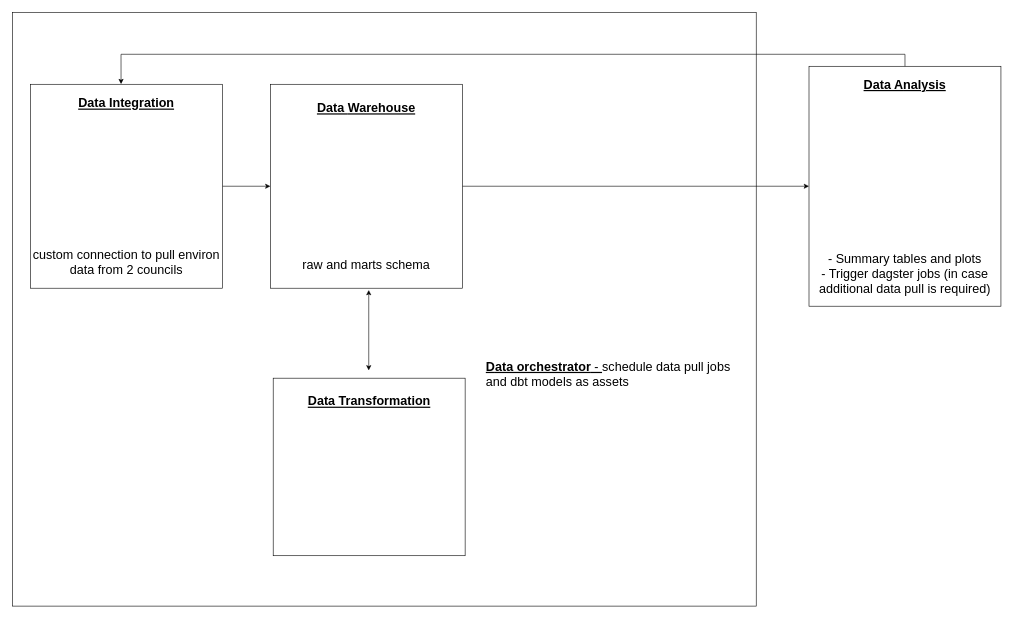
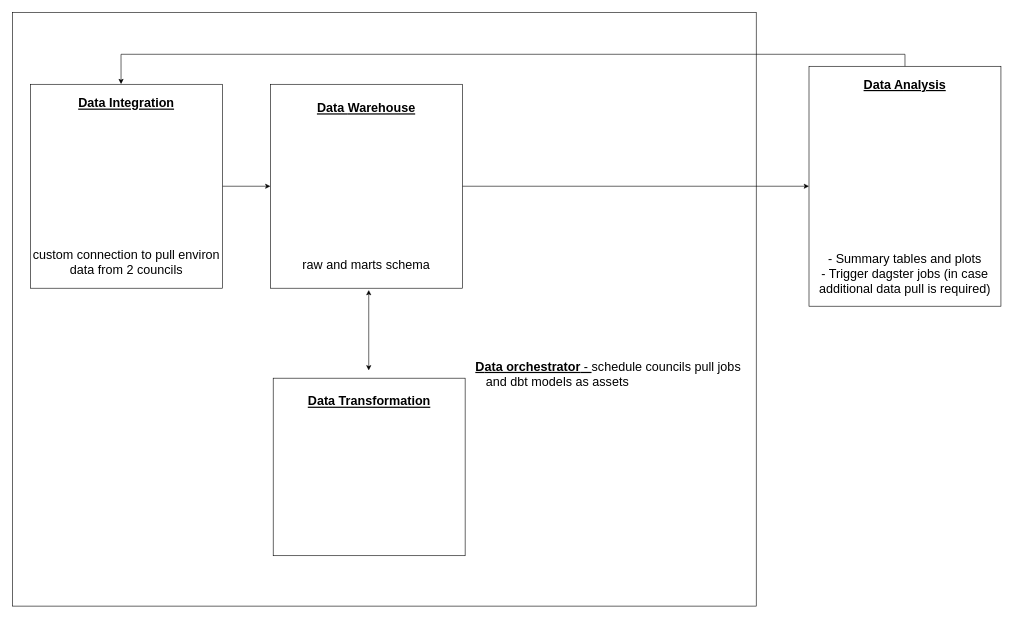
node "Data orchestrator - schedule data pull jobs and dbt models as assets": label "Data orchestrator - schedule data pull jobs and dbt models as assets" -> "Data orchestrator - schedule councils pull jobs and dbt models as assets"
